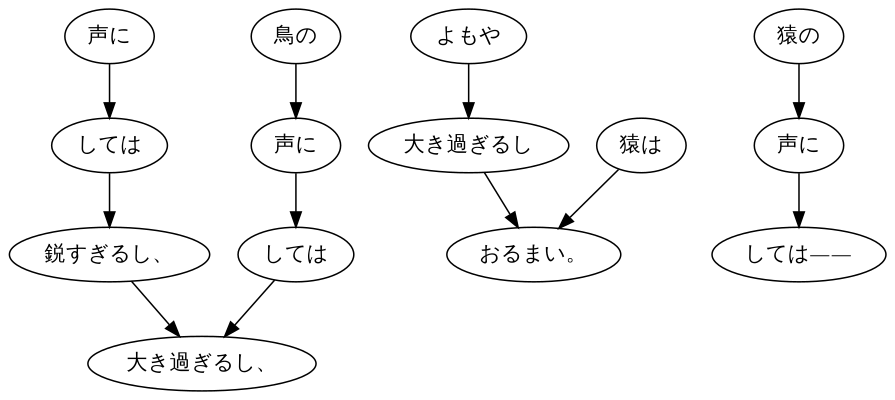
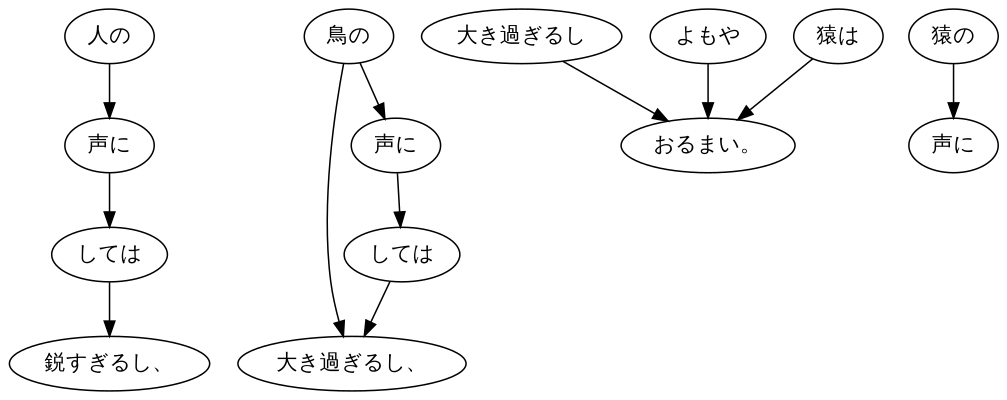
node "人の": added
edge "よもや" -> "大き過ぎるし": now "よもや" -> "おるまい。"
node "しては——": removed
edge "鋭すぎるし、" -> "大き過ぎるし、": now "鳥の" -> "大き過ぎるし、"
